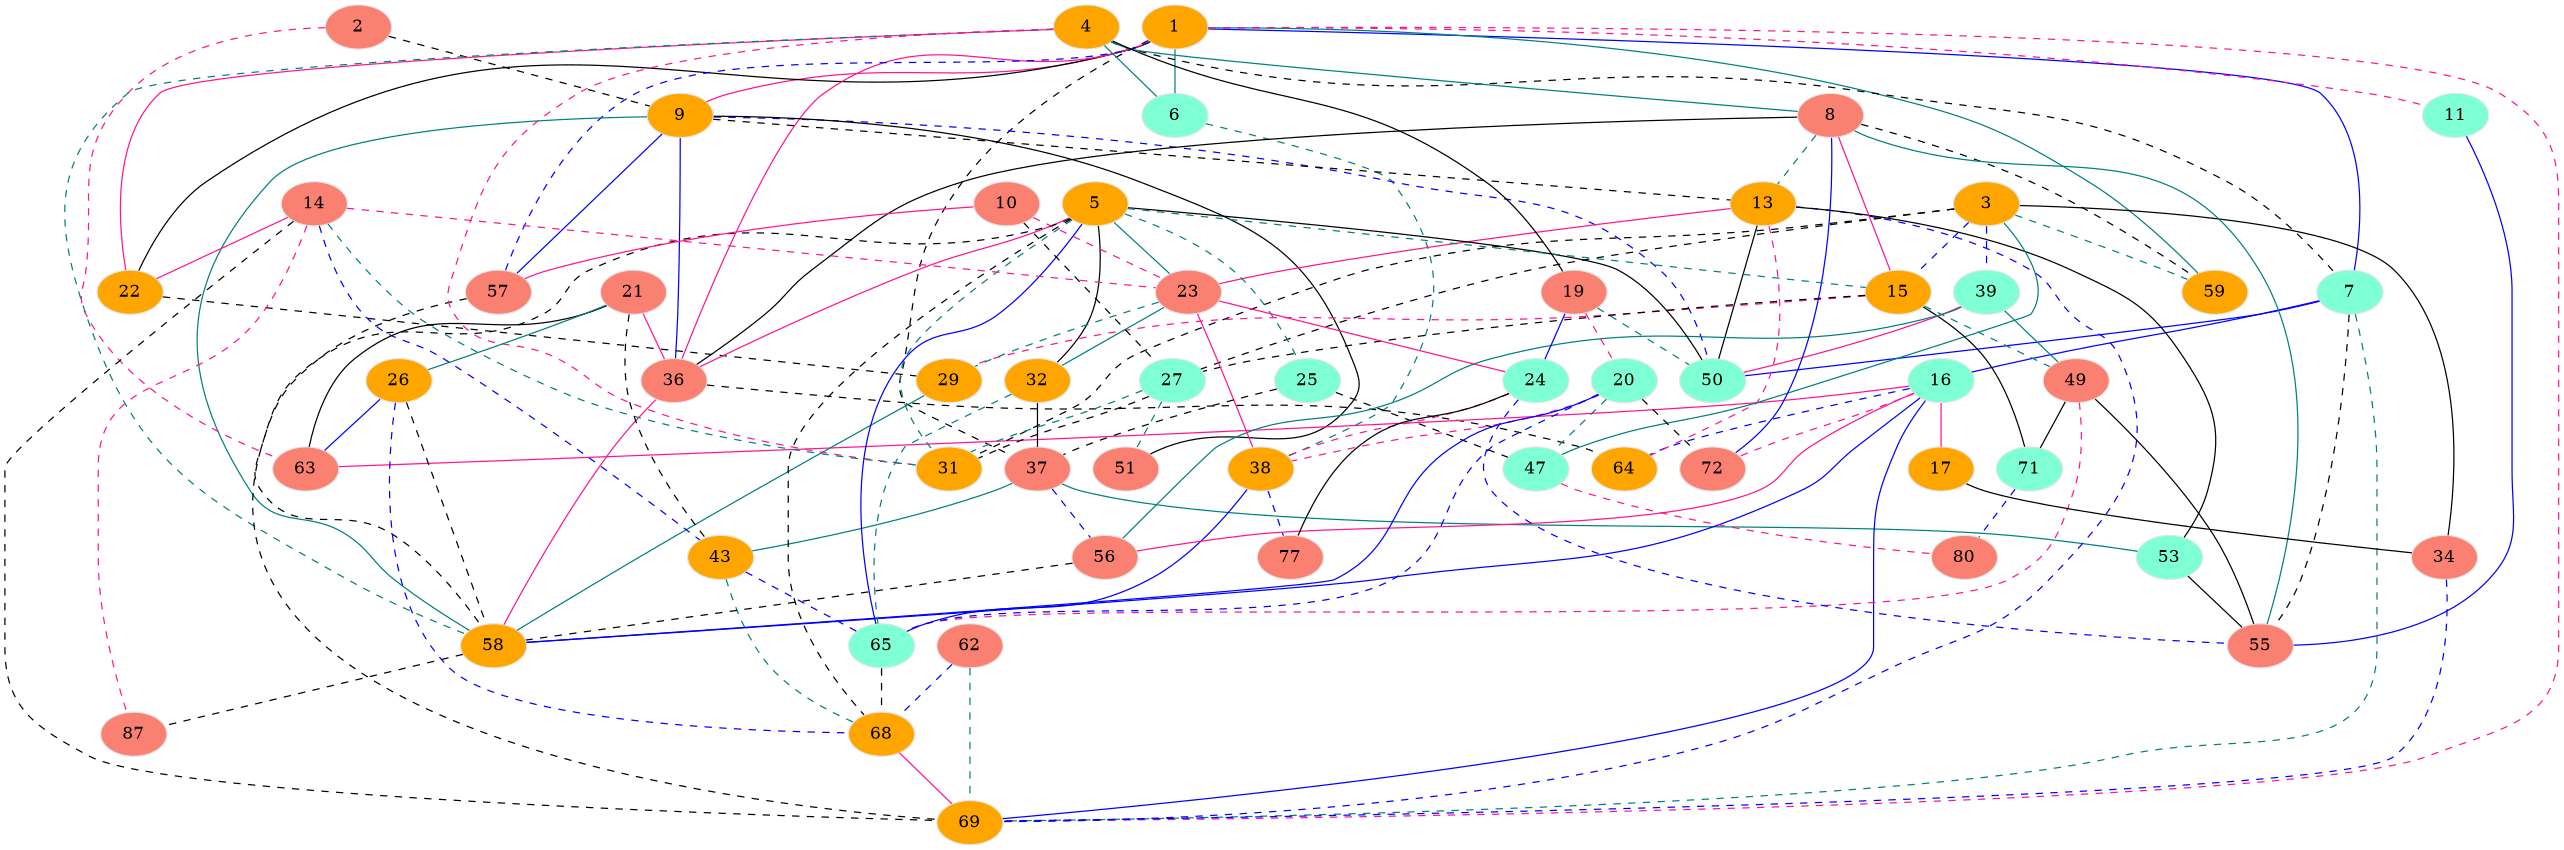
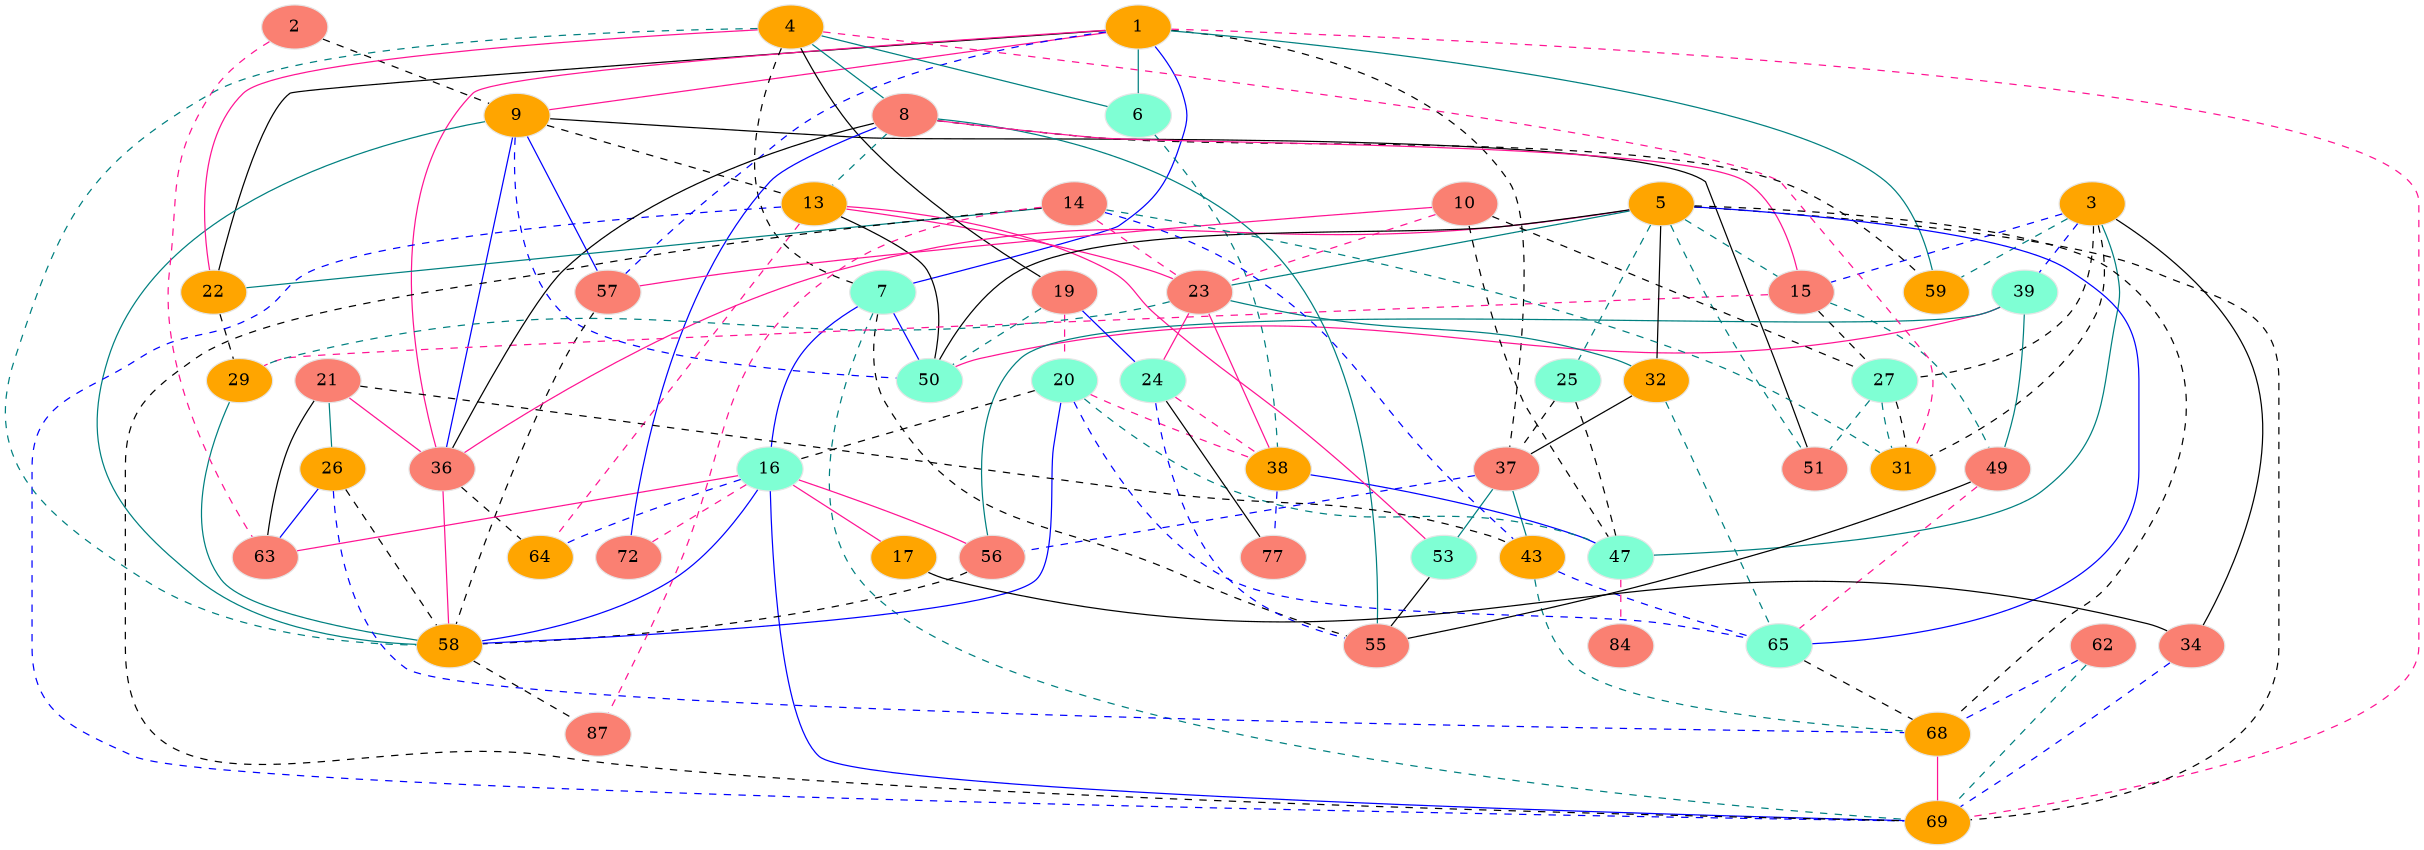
node "11": removed
edge "14" -- "22": color deeppink -> teal
edge "13" -- "53": color black -> deeppink
node "15": fillcolor orange -> salmon
edge "5" -- "31": now "5" -- "51"
edge "10" -- "47": added
edge "20" -- "72": now "20" -- "16"
node "71": removed
node "80": label "80" -> "84"
edge "38" -- "65": now "38" -- "47"
